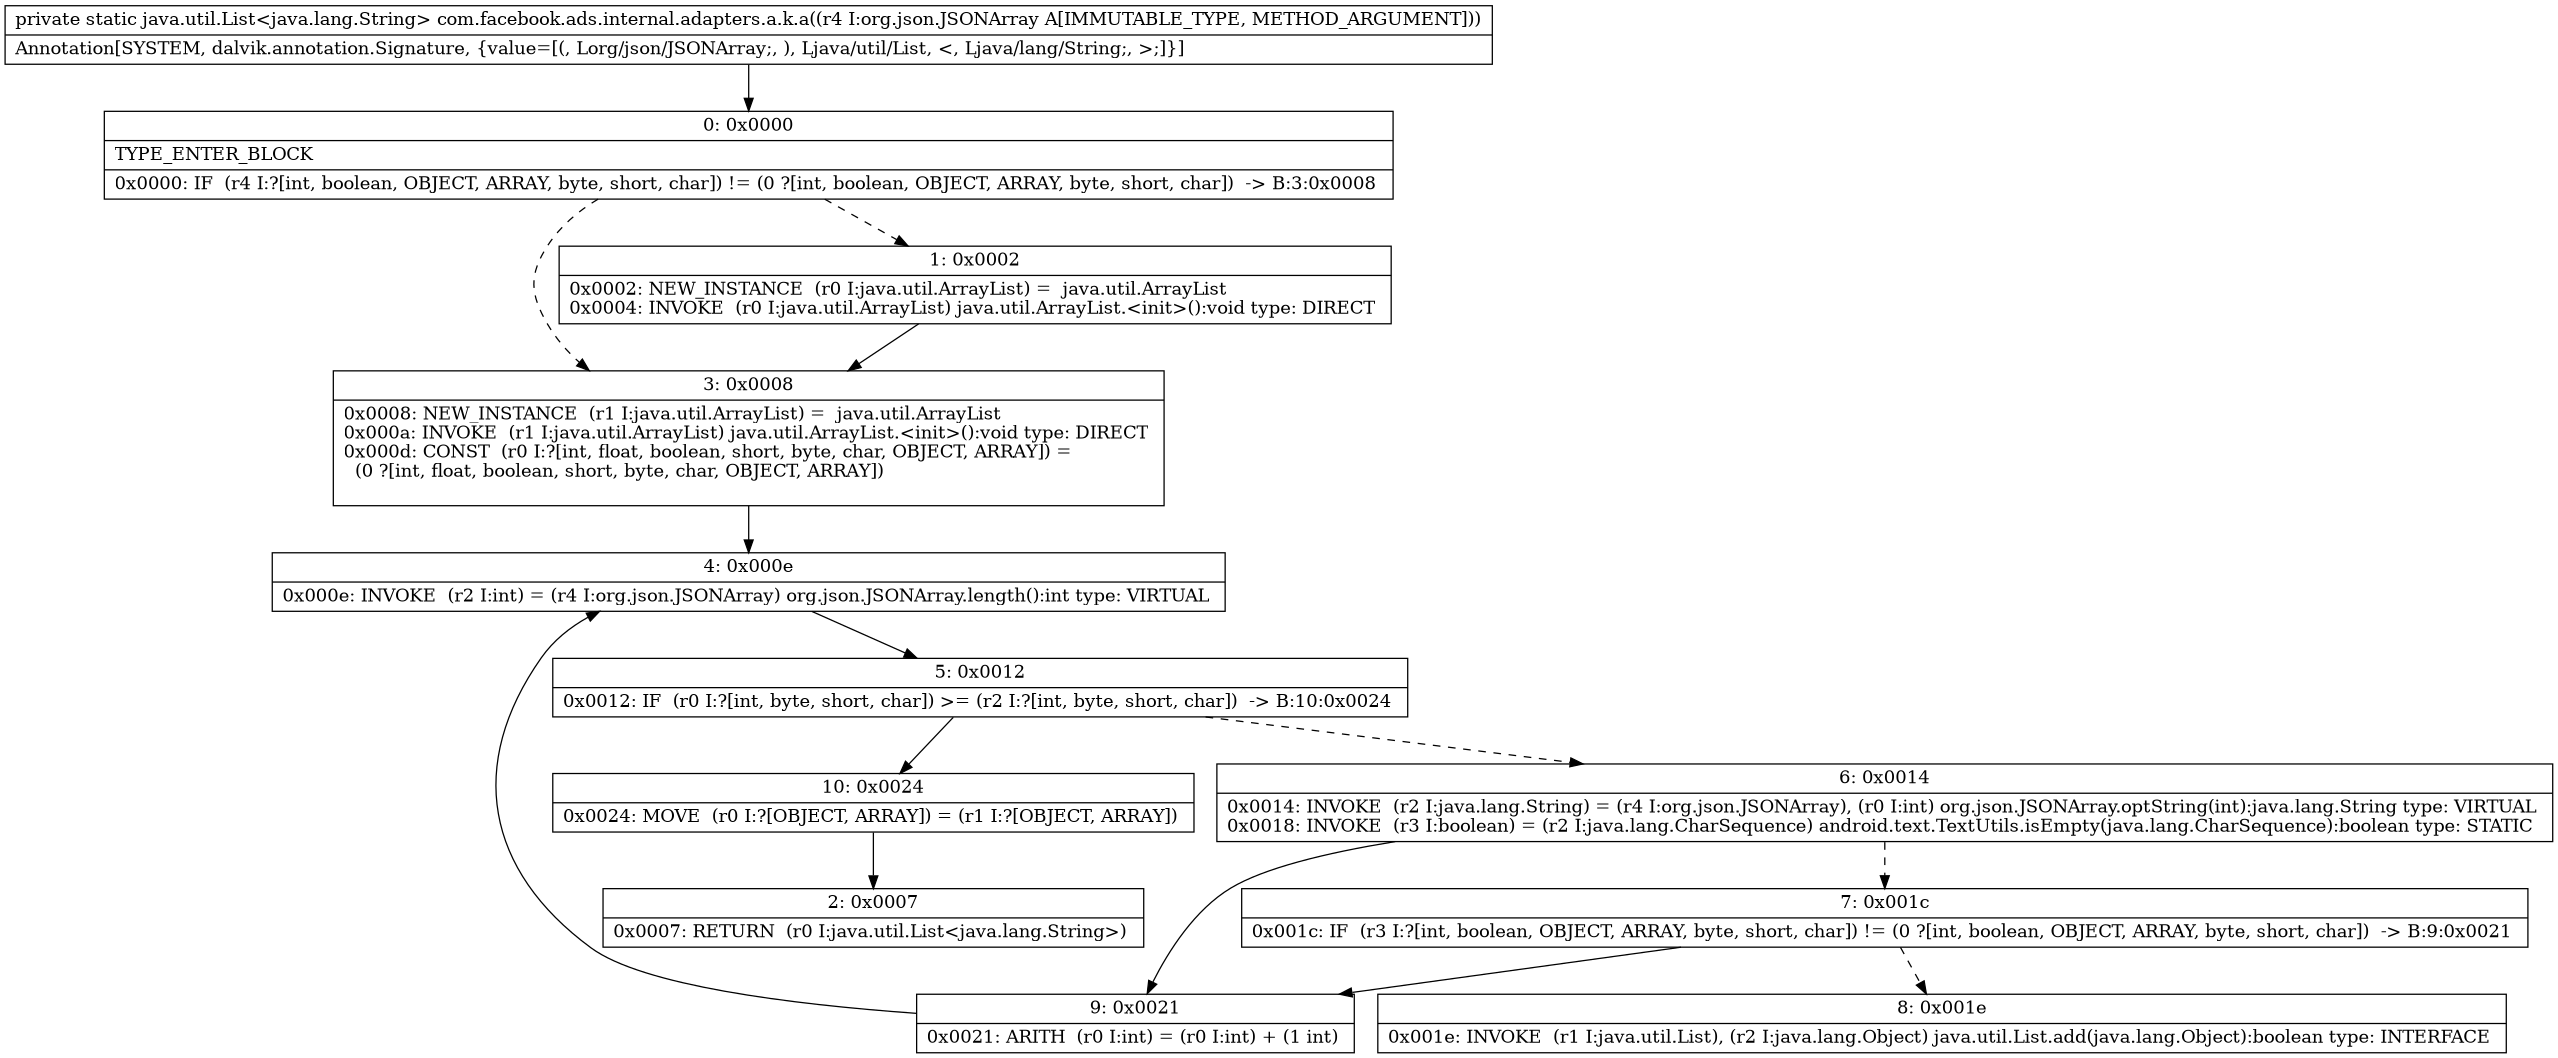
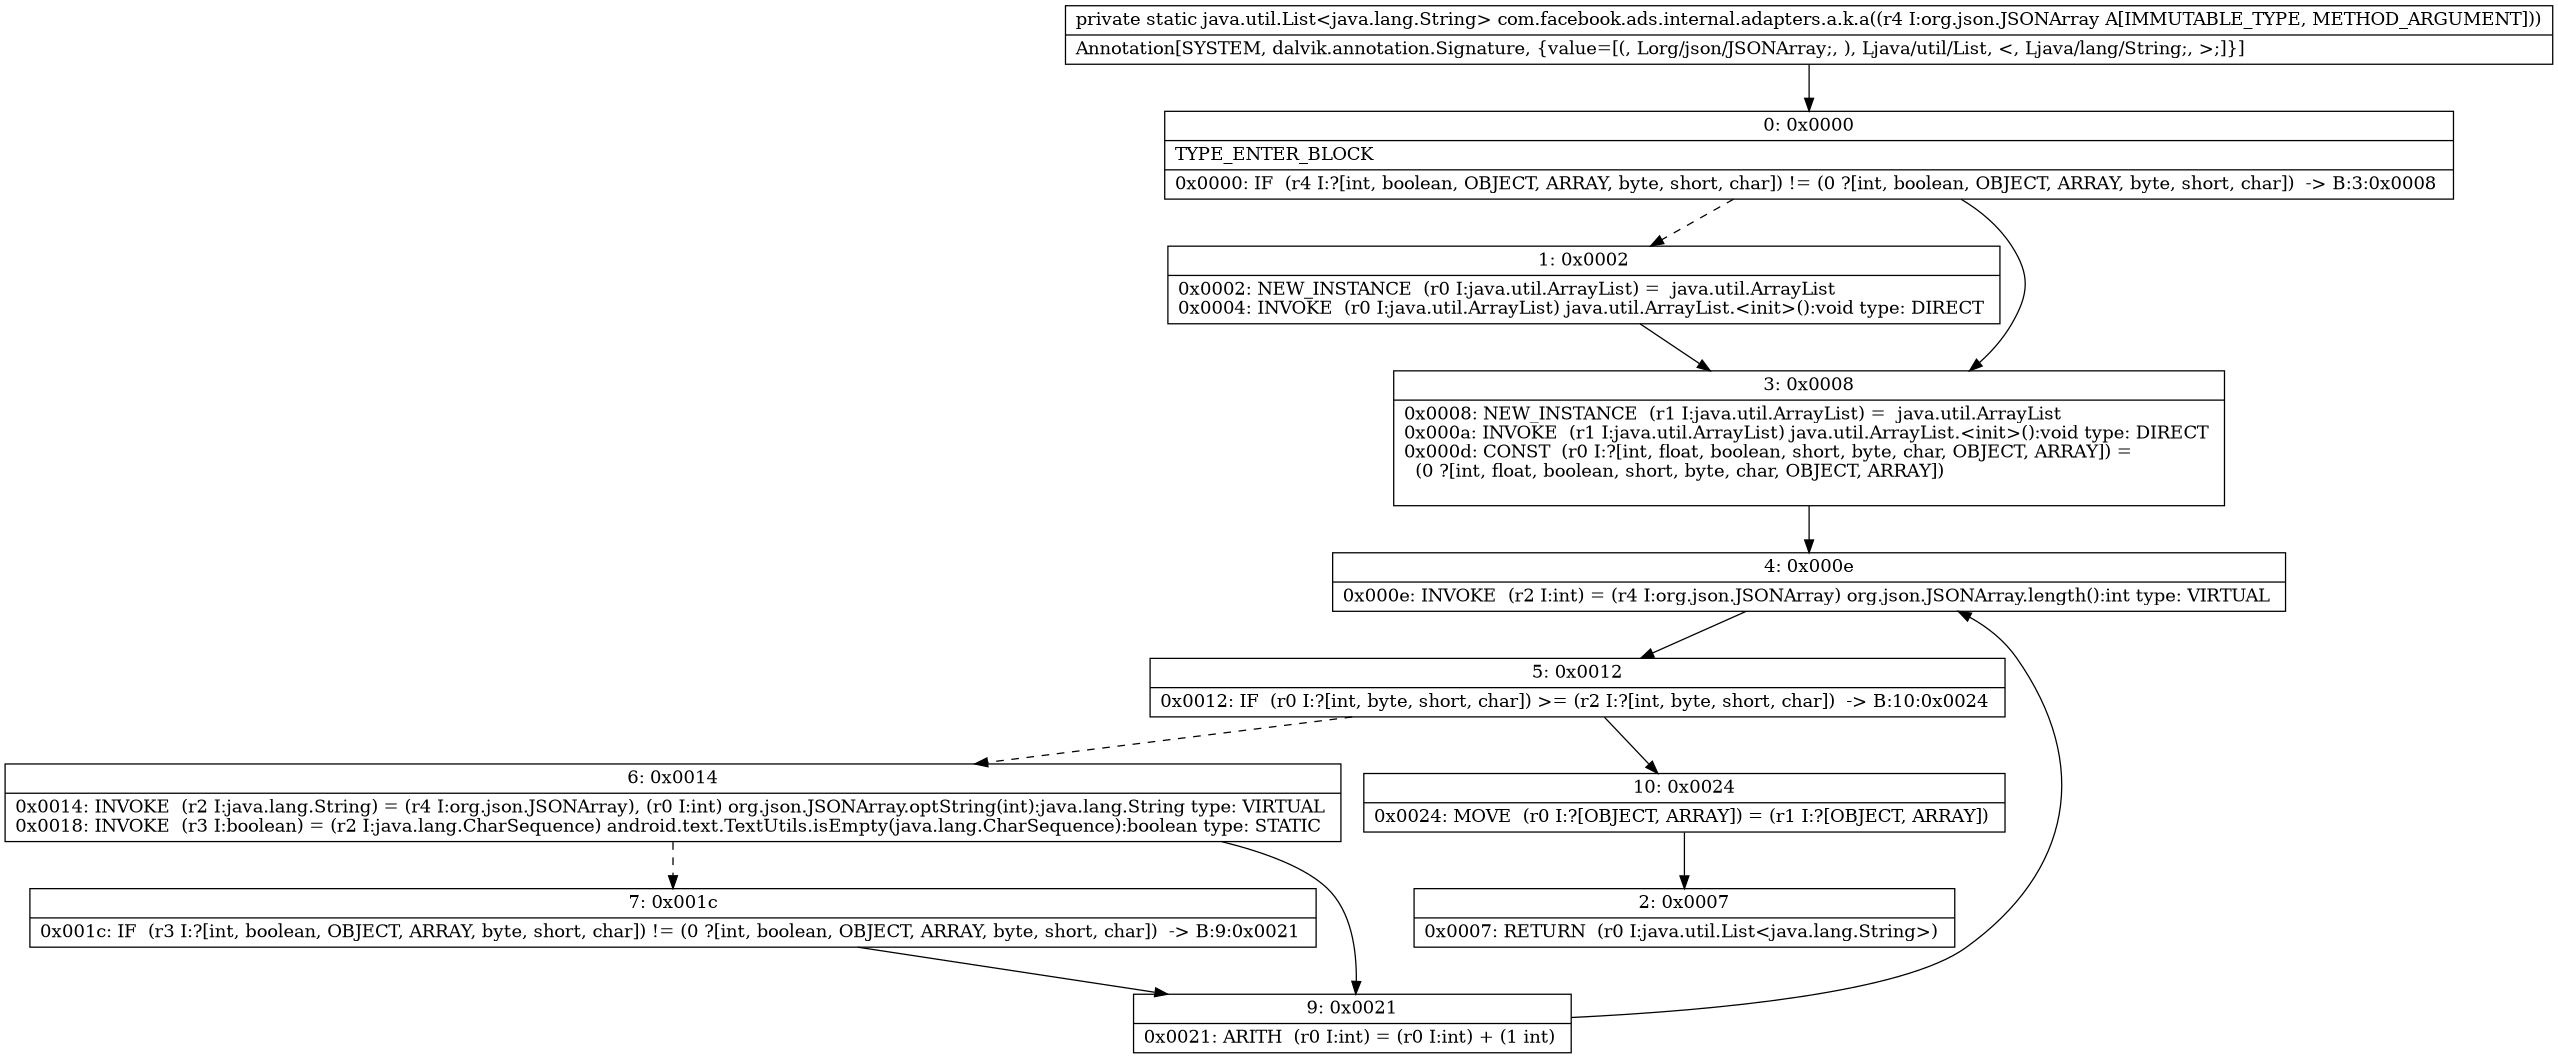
edge "0: 0x0000" -> "3: 0x0008": style dashed -> solid
node "8: 0x001e": removed
